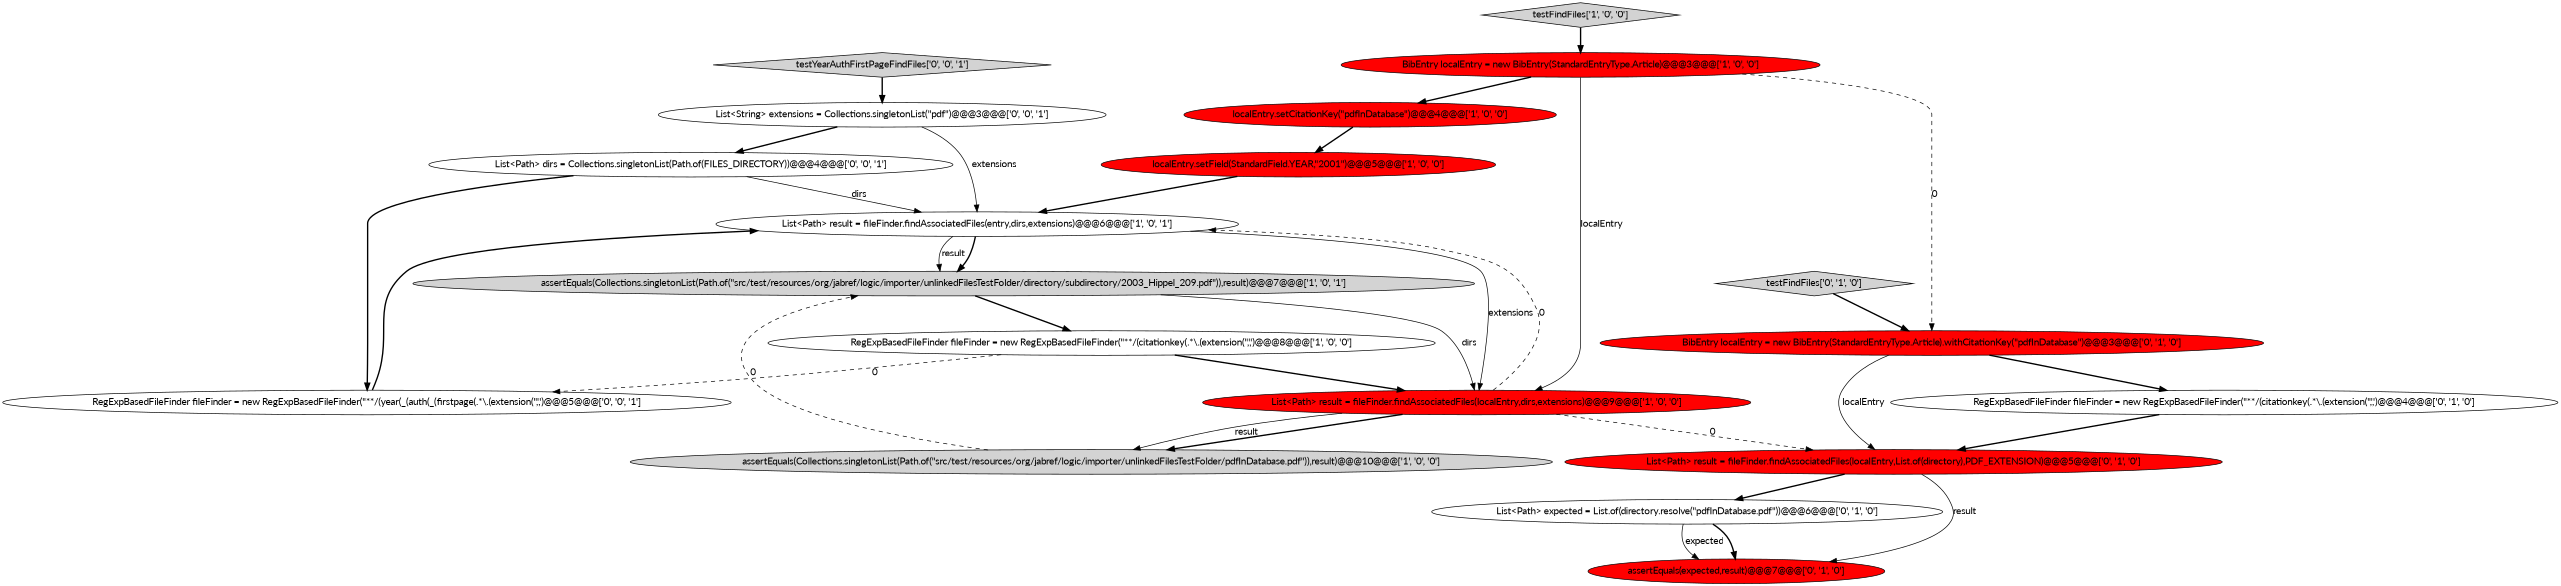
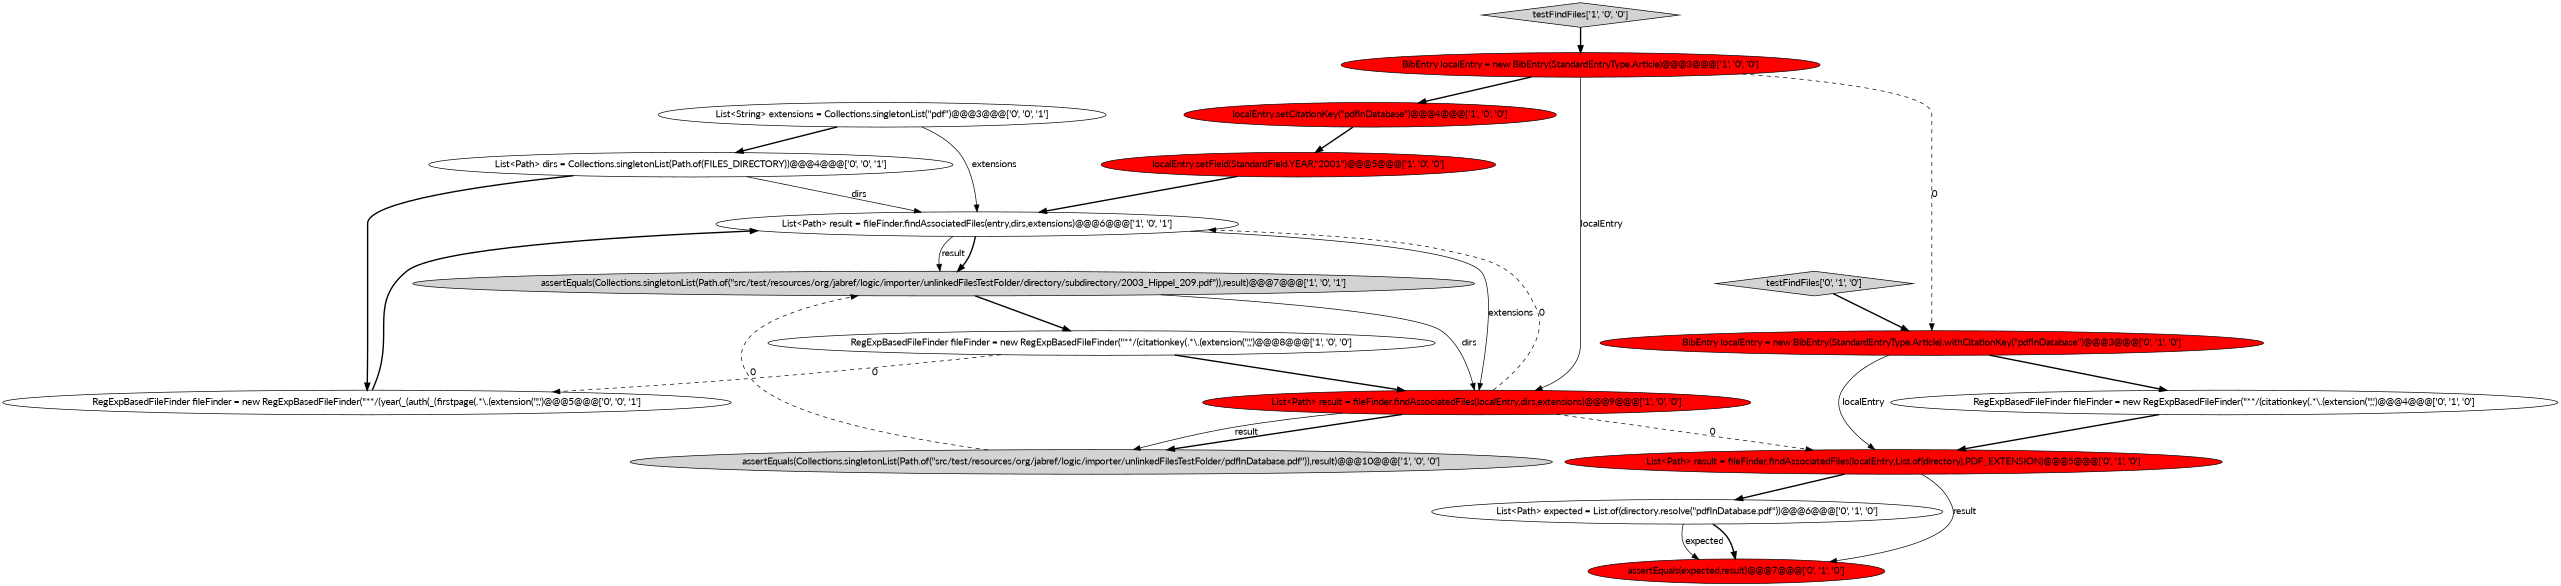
node "testYearAuthFirstPageFindFiles['0', '0', '1']": removed
